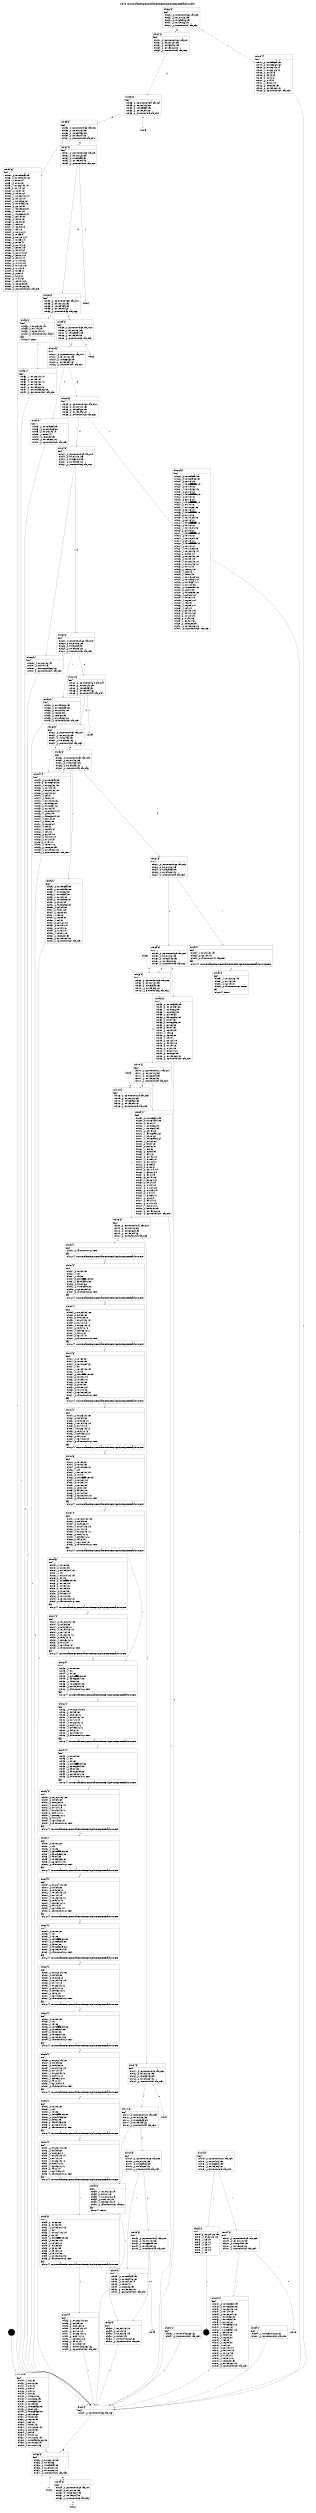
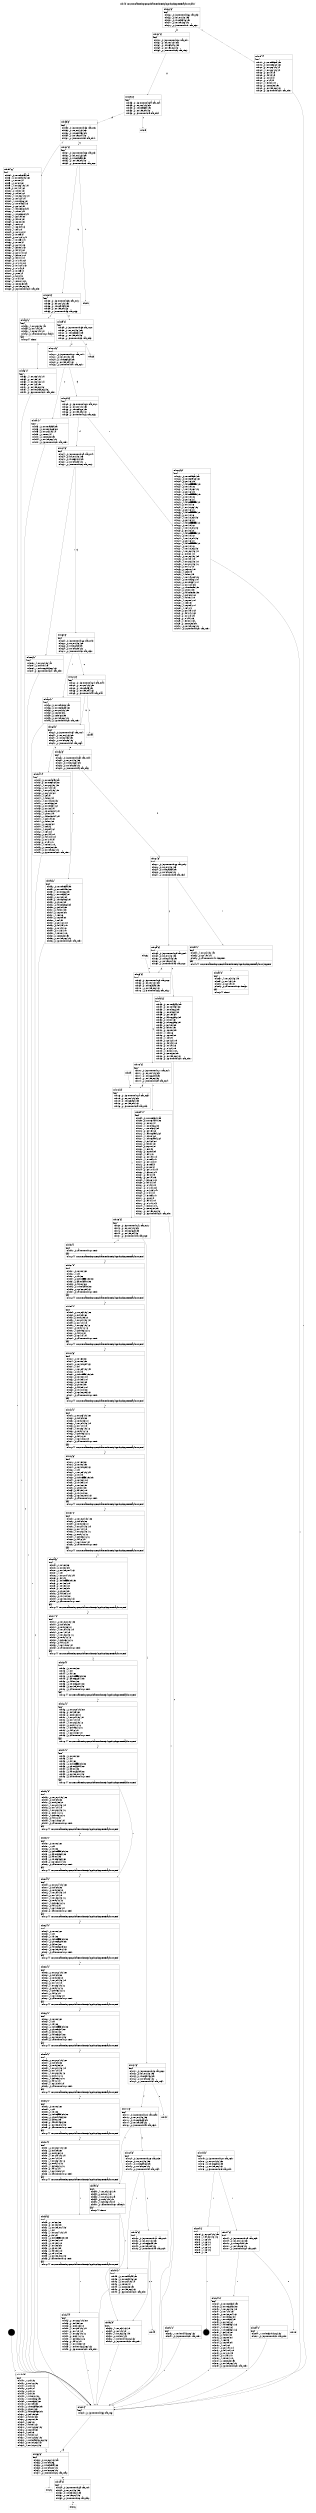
edge "0x401cb0 [42]" -> "0x401d3e [40]": now "0x401cb0 [42]" -> "0x401cda [58]"
edge "0x401d90 [40]" -> "0x401db8 [42]": now "0x401d90 [40]" -> "0x401e0a [42]"
